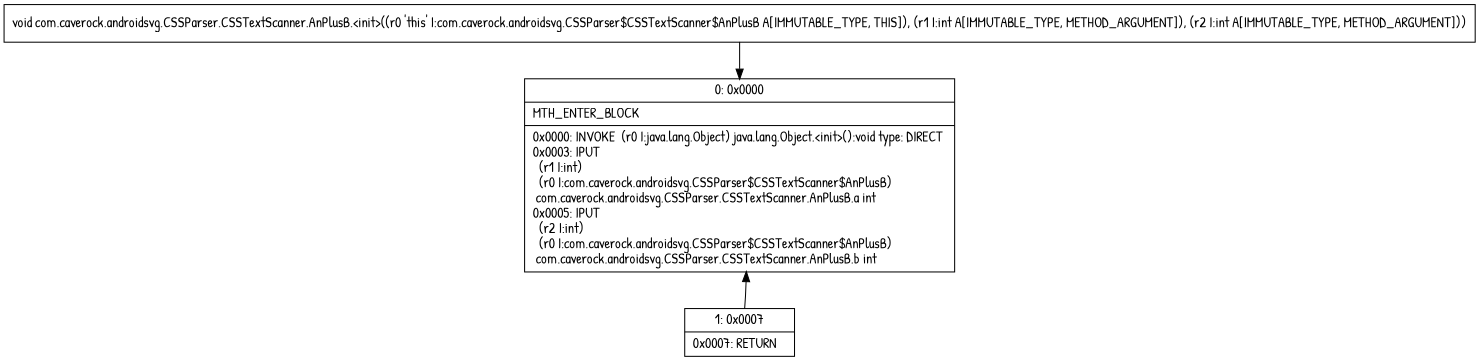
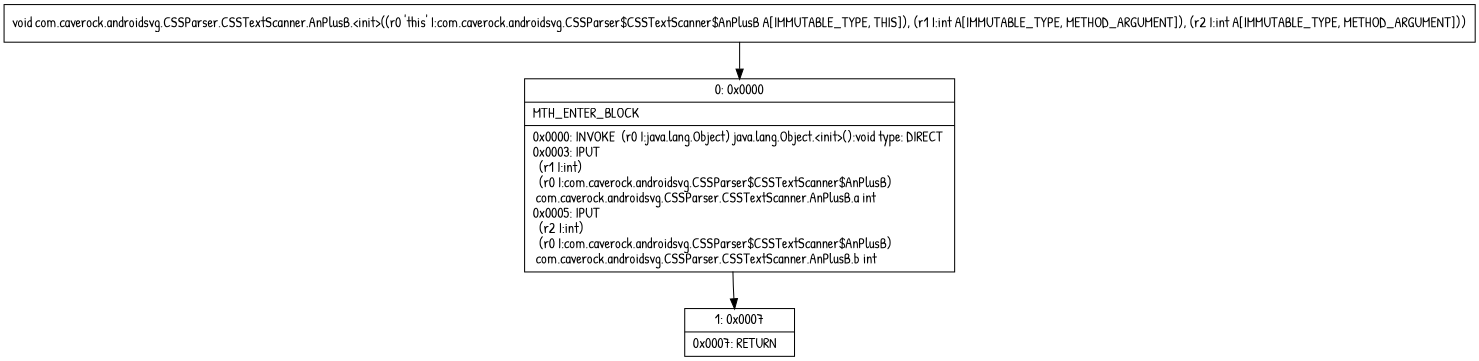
edge "1: 0x0007" -> "0: 0x0000": reversed
